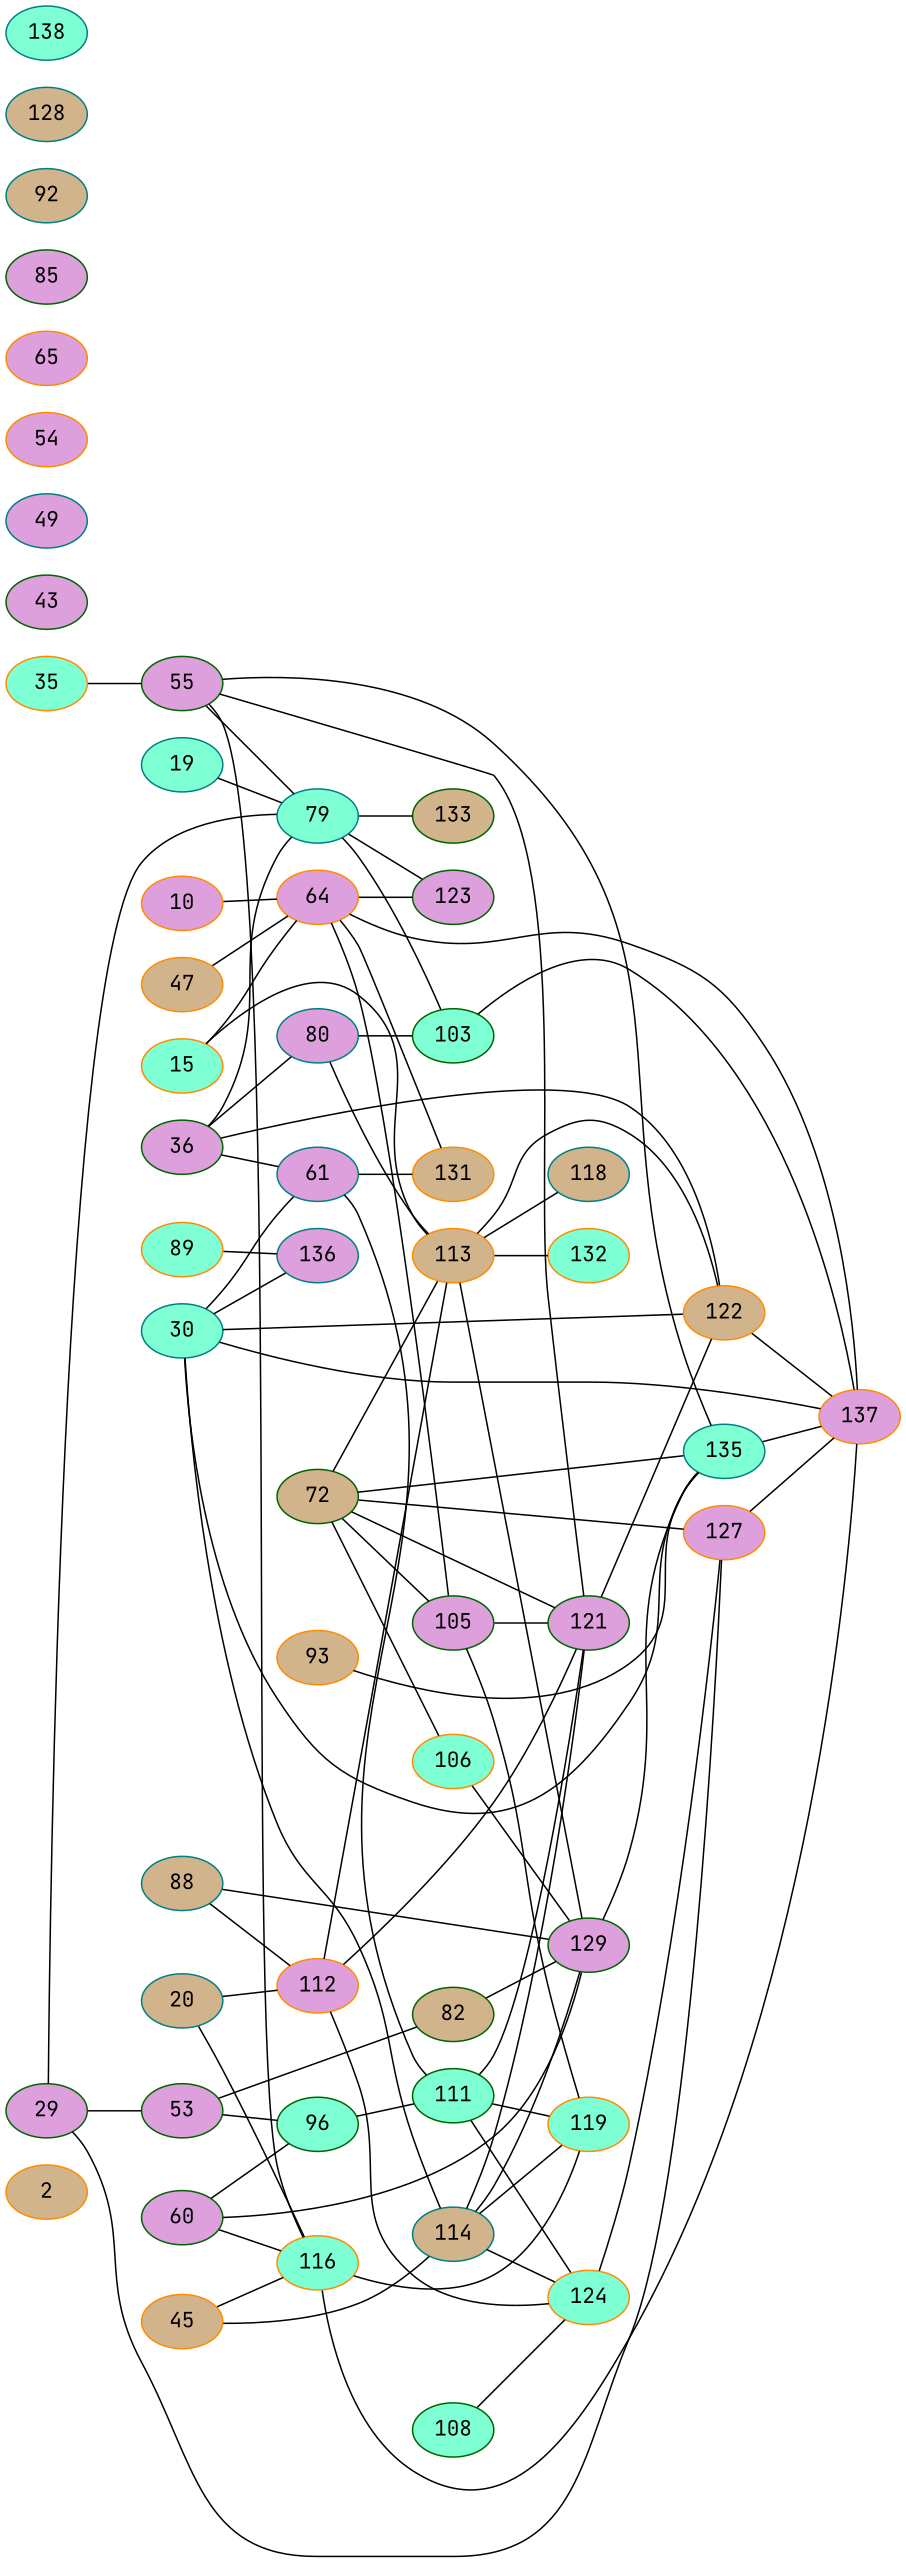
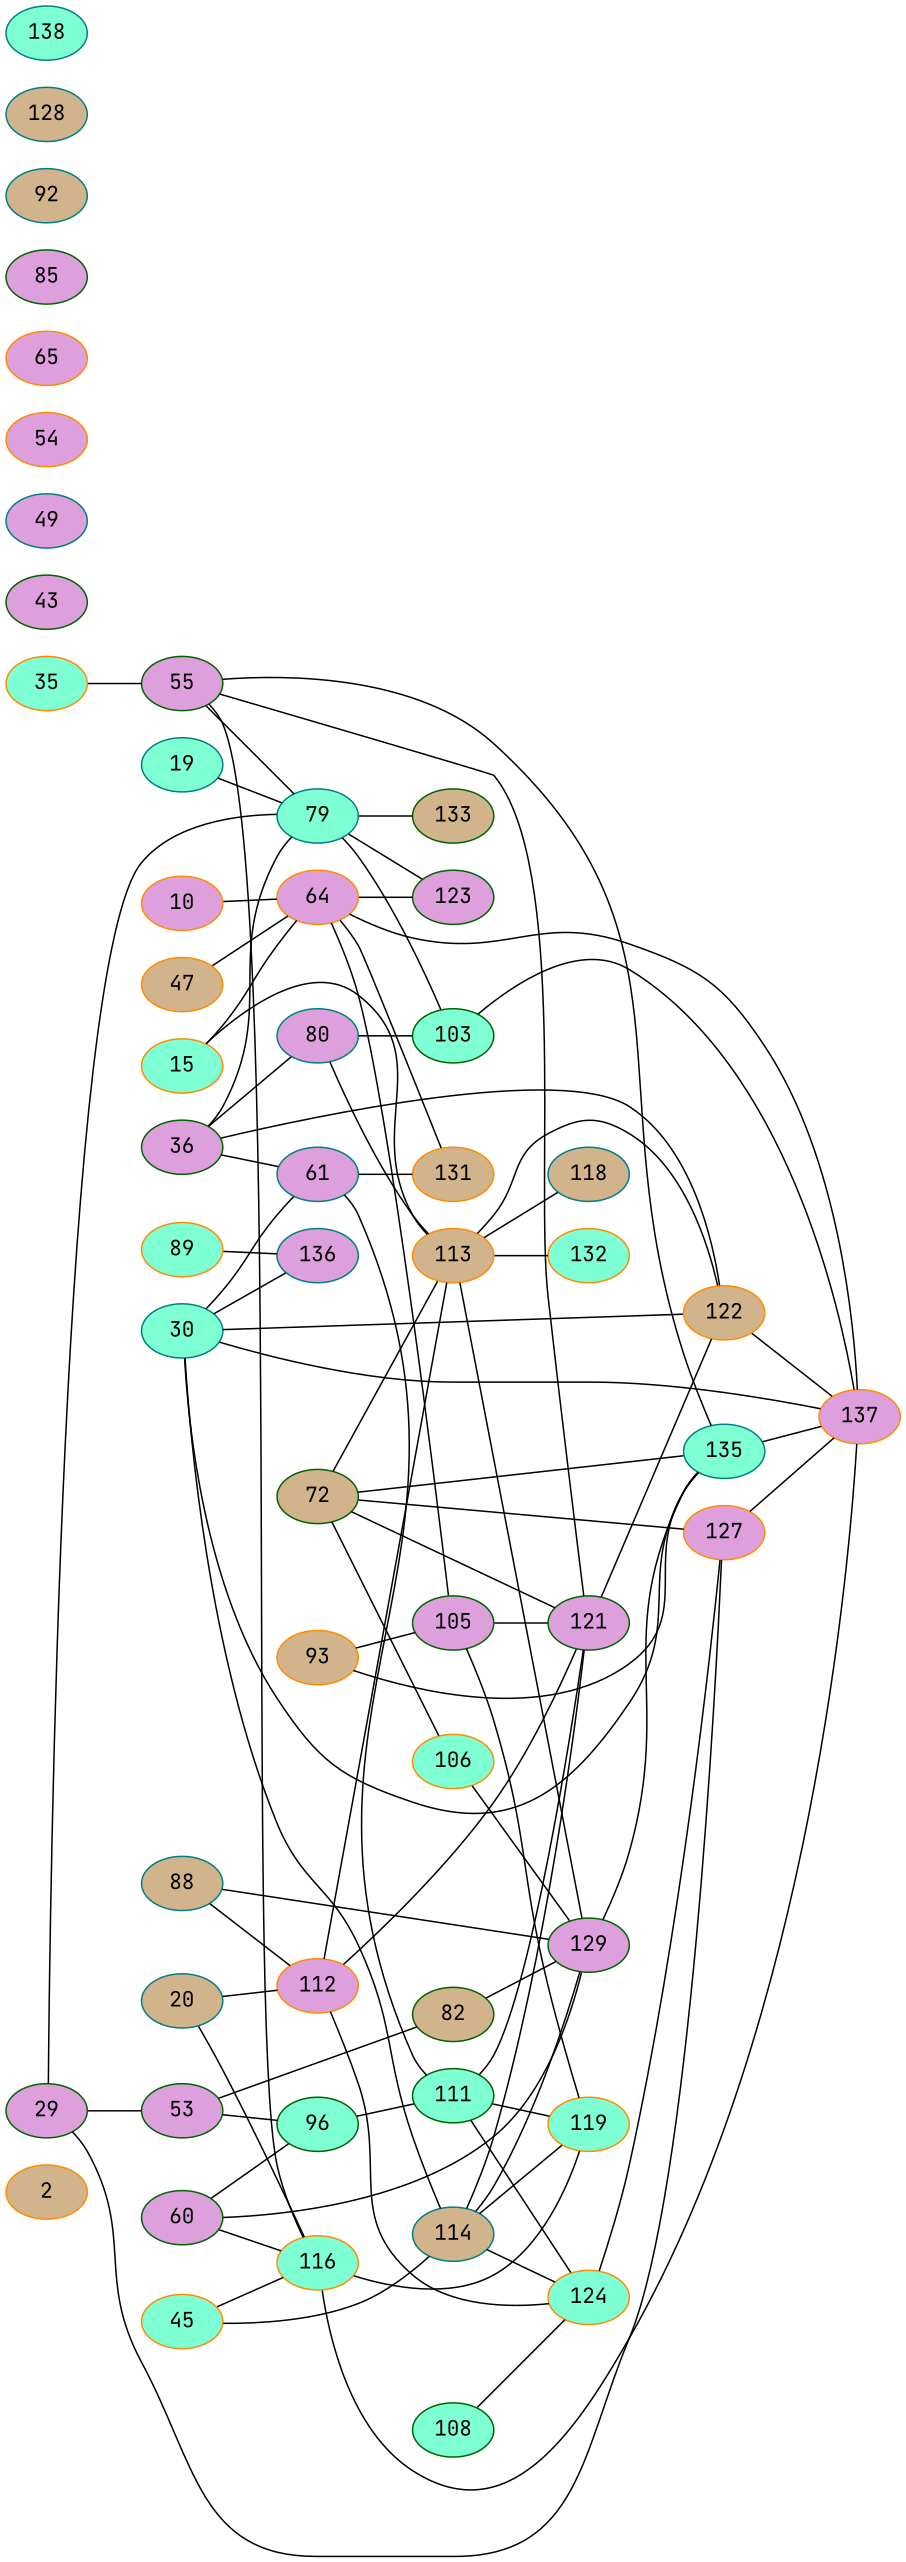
edge "72" -- "105": now "93" -- "105"
node "45": fillcolor tan -> aquamarine
